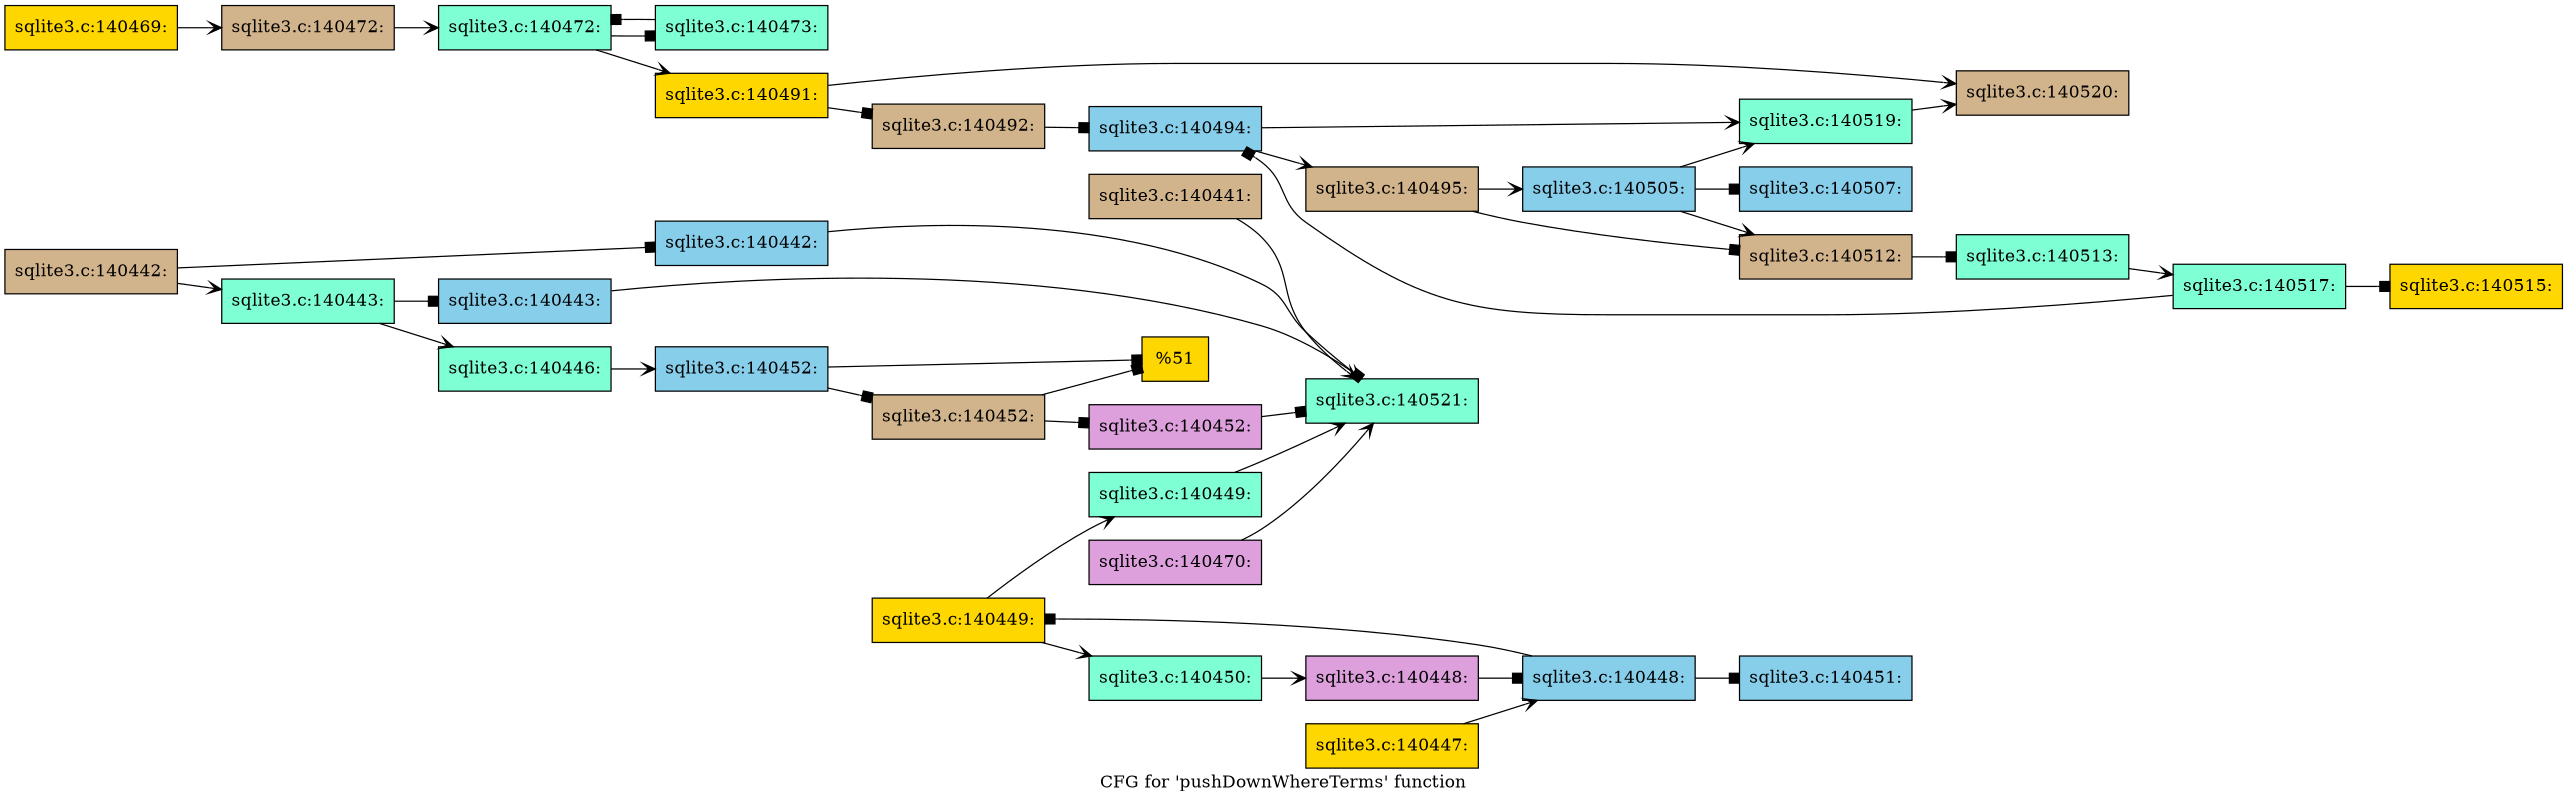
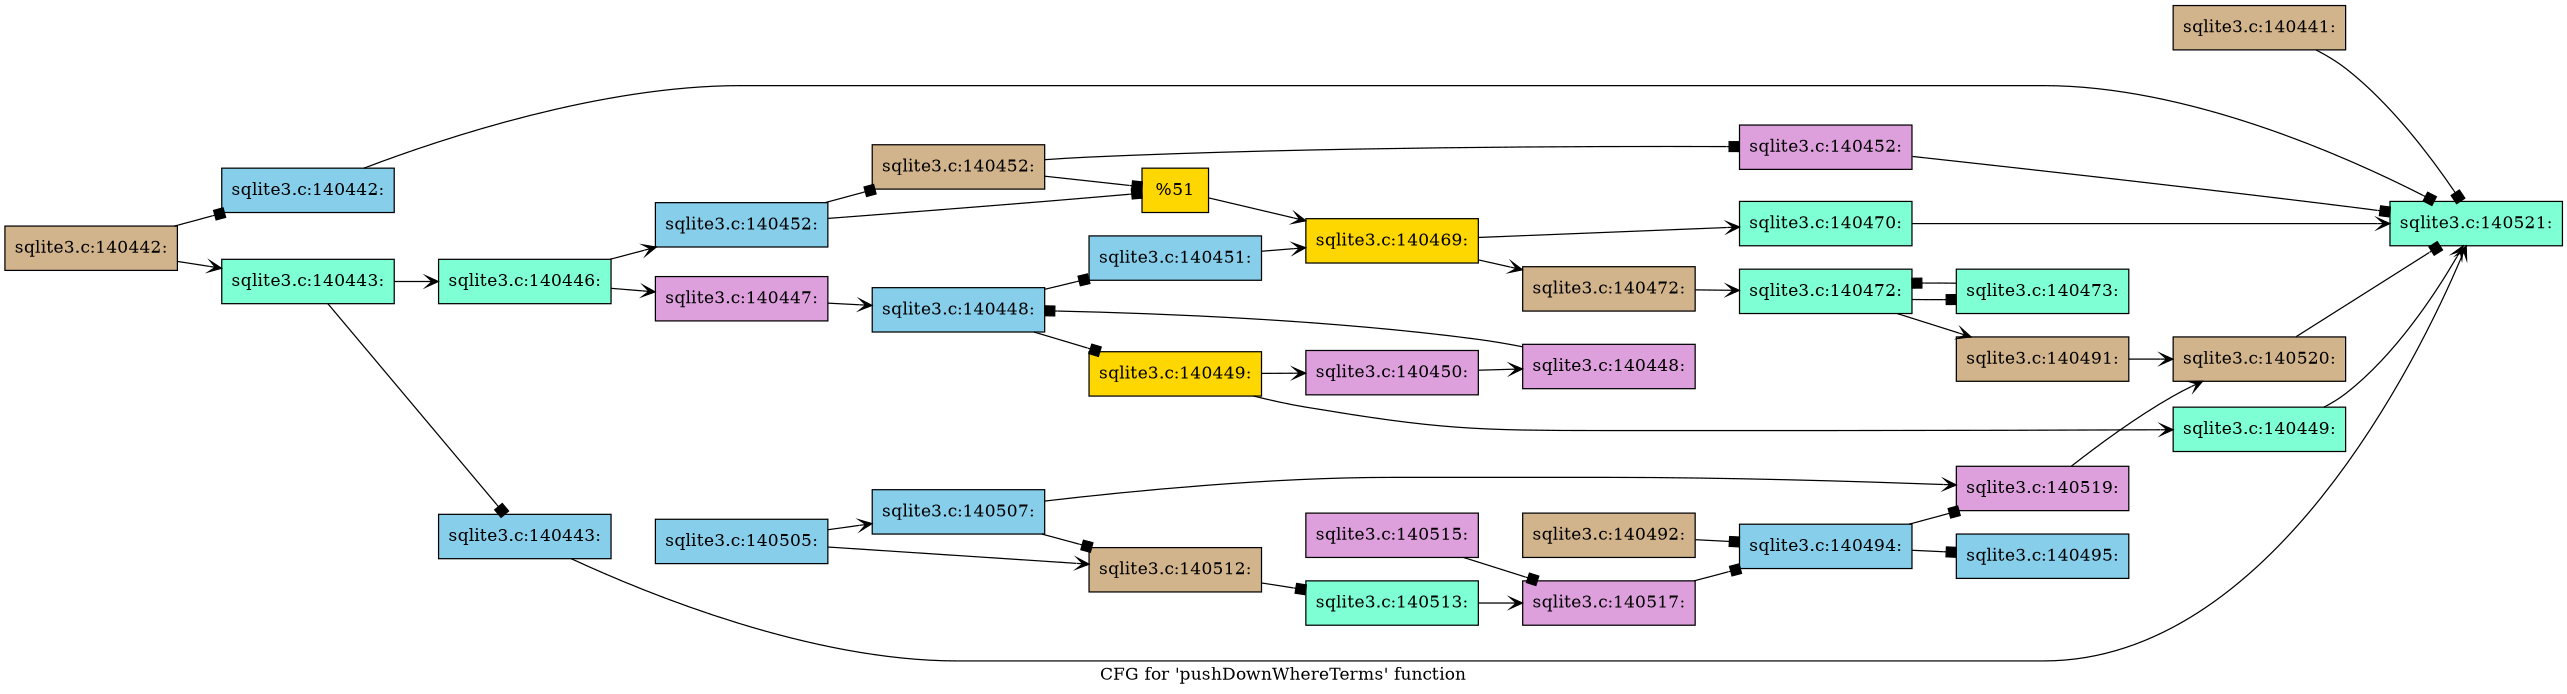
node "sqlite3.c:140491:": fillcolor gold -> tan
edge "sqlite3.c:140491:" -> "sqlite3.c:140492:": removed
node "sqlite3.c:140519:": fillcolor aquamarine -> plum
edge "sqlite3.c:140494:" -> "sqlite3.c:140519:": arrowhead vee -> box
edge "sqlite3.c:140494:" -> "sqlite3.c:140495:": arrowhead vee -> box
edge "sqlite3.c:140505:" -> "sqlite3.c:140519:": now "sqlite3.c:140507:" -> "sqlite3.c:140519:"
node "sqlite3.c:140495:": fillcolor tan -> skyblue
edge "sqlite3.c:140495:" -> "sqlite3.c:140505:": removed
edge "sqlite3.c:140505:" -> "sqlite3.c:140507:": arrowhead box -> vee
edge "%51" -> "sqlite3.c:140469:": added
edge "sqlite3.c:140469:" -> "sqlite3.c:140470:": added
edge "sqlite3.c:140495:" -> "sqlite3.c:140512:": now "sqlite3.c:140507:" -> "sqlite3.c:140512:"
edge "sqlite3.c:140451:" -> "sqlite3.c:140469:": added
node "sqlite3.c:140517:": fillcolor aquamarine -> plum
edge "sqlite3.c:140517:" -> "sqlite3.c:140515:": reversed
node "sqlite3.c:140515:": fillcolor gold -> plum
edge "sqlite3.c:140446:" -> "sqlite3.c:140447:": added
edge "sqlite3.c:140520:" -> "sqlite3.c:140521:": added
edge "sqlite3.c:140441:" -> "sqlite3.c:140521:": arrowhead vee -> box
node "sqlite3.c:140470:": fillcolor plum -> aquamarine
node "sqlite3.c:140450:": fillcolor aquamarine -> plum
node "sqlite3.c:140447:": fillcolor gold -> plum
